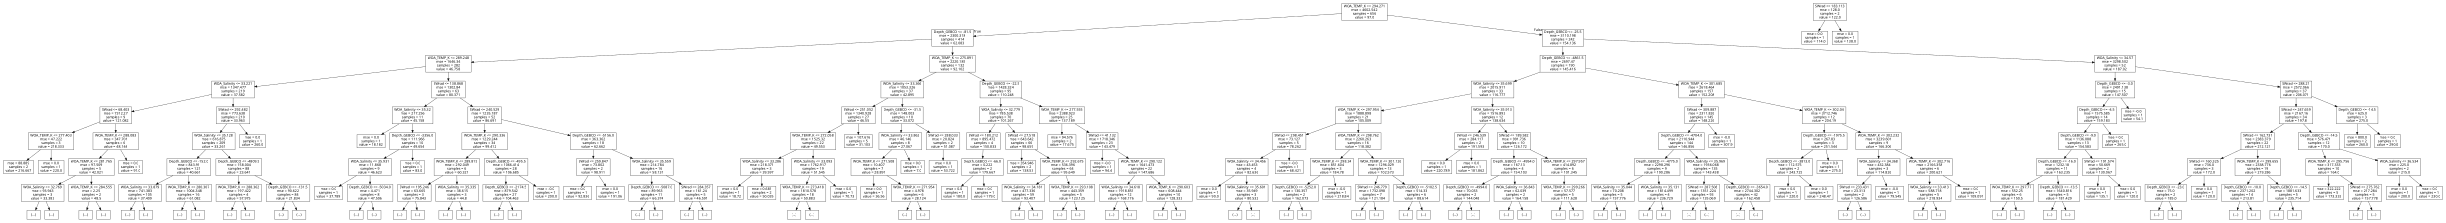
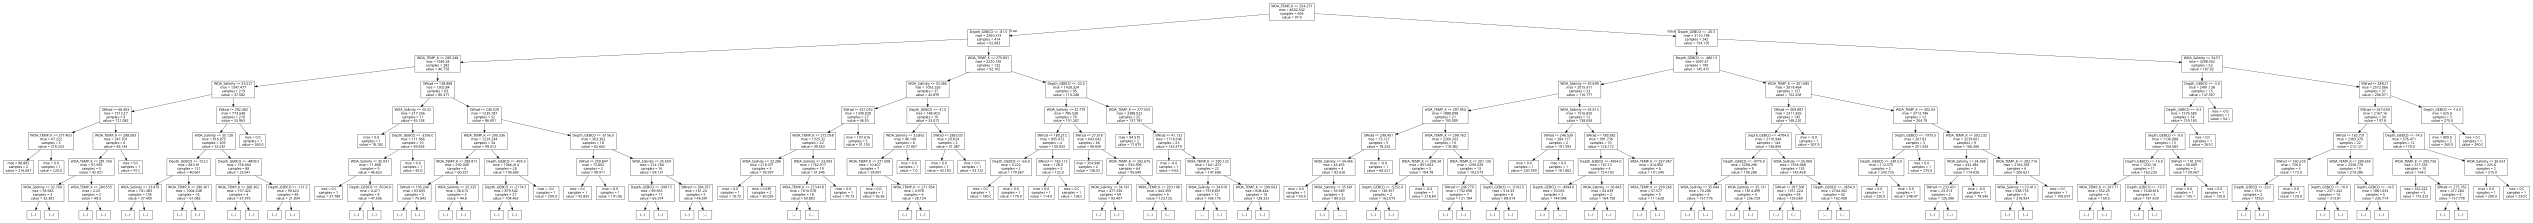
edge "SWrad <= 180.212 mse = 895.472 samples = 4 value = 150.833" -> "SWrad <= 183.113 mse = 128.0 samples = 2 value = 122.0": added
node "mse = 0.0 samples = 1 value = 43.183": added
